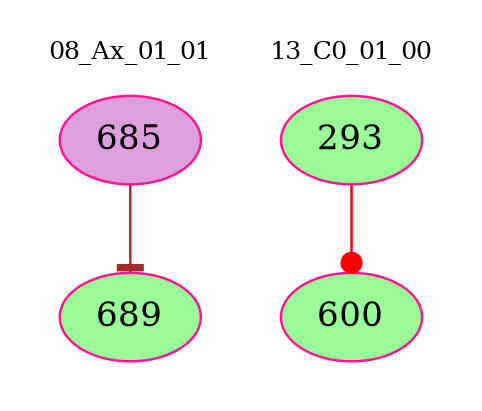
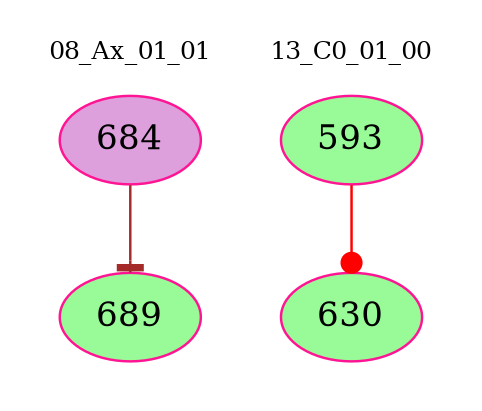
node "685": label "685" -> "684"
node "293": label "293" -> "593"
node "600": label "600" -> "630"
